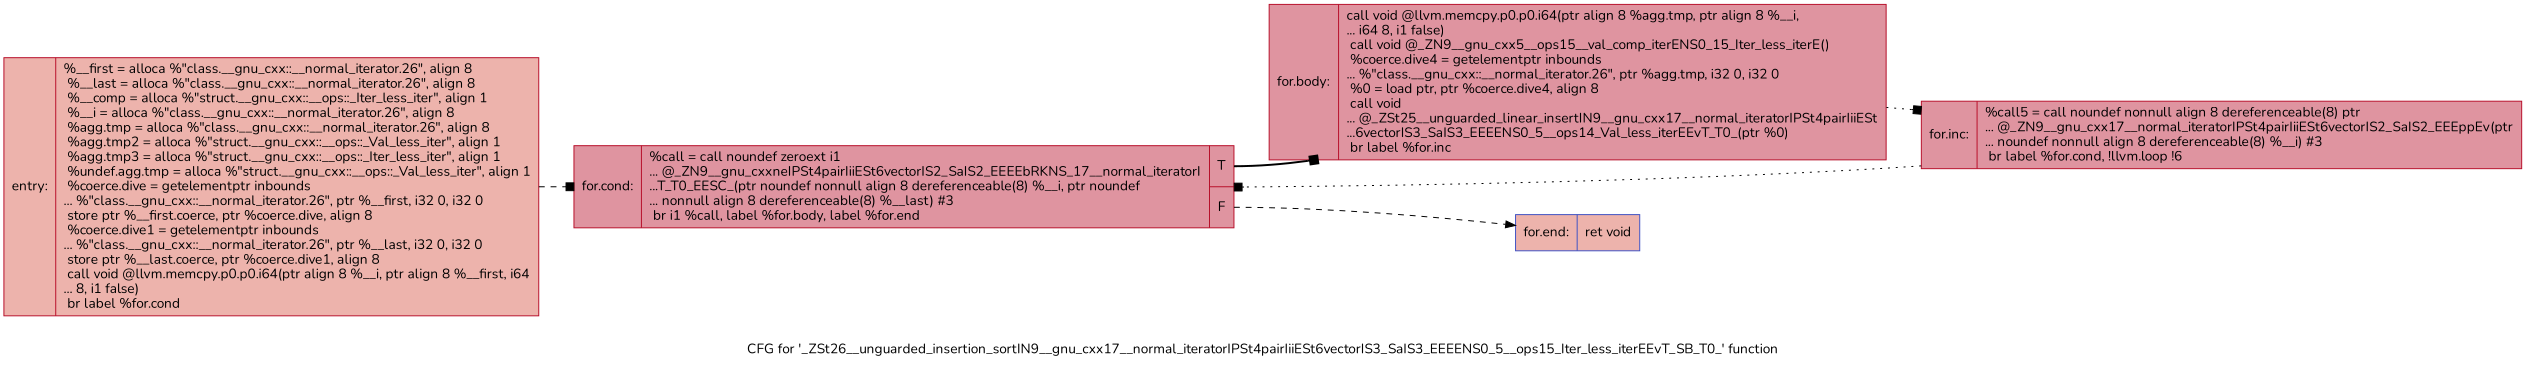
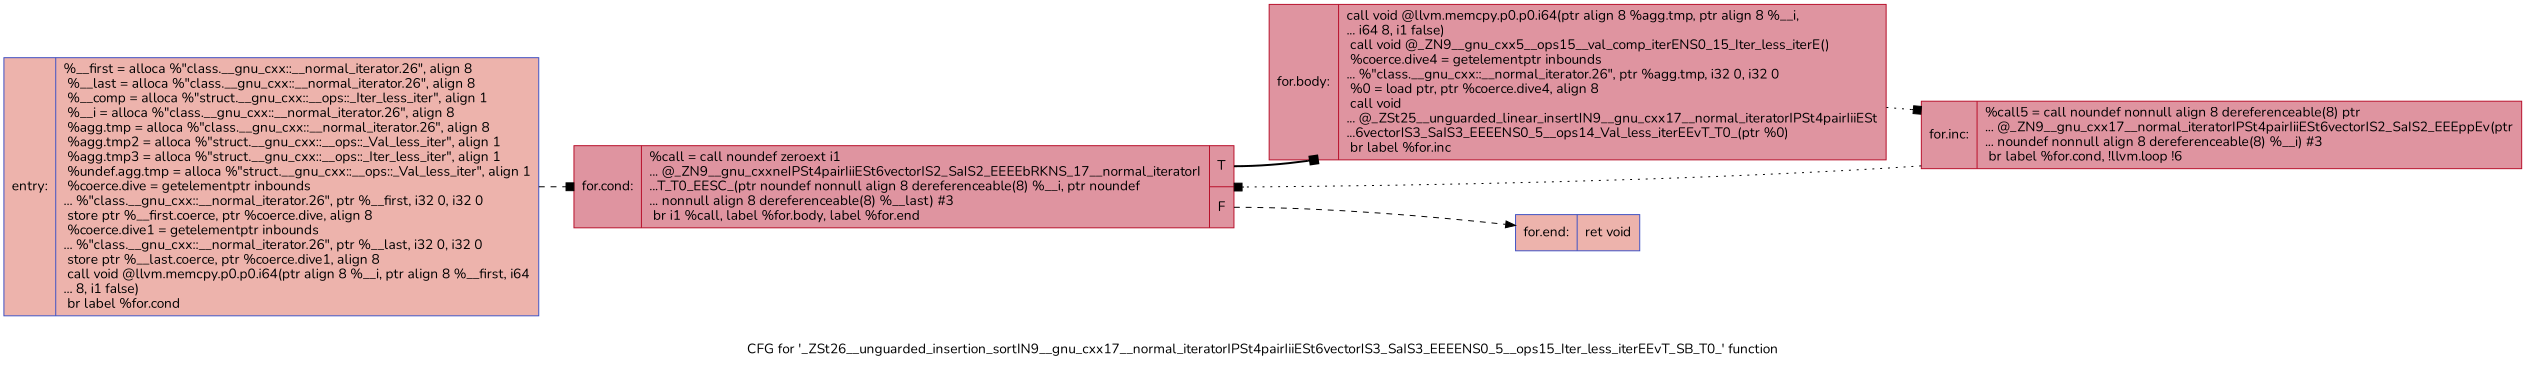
node "entry:": color #b70d28ff -> #3d50c3ff
